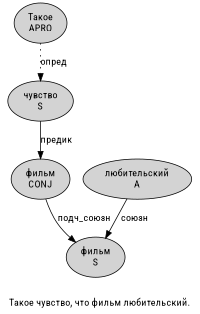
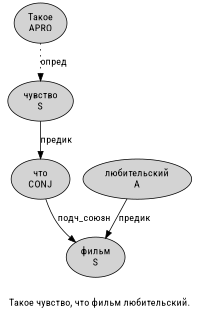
node "фильм CONJ": label "фильм CONJ" -> "что CONJ"
edge "любительский A" -> "фильм S": label "союзн" -> "предик"
